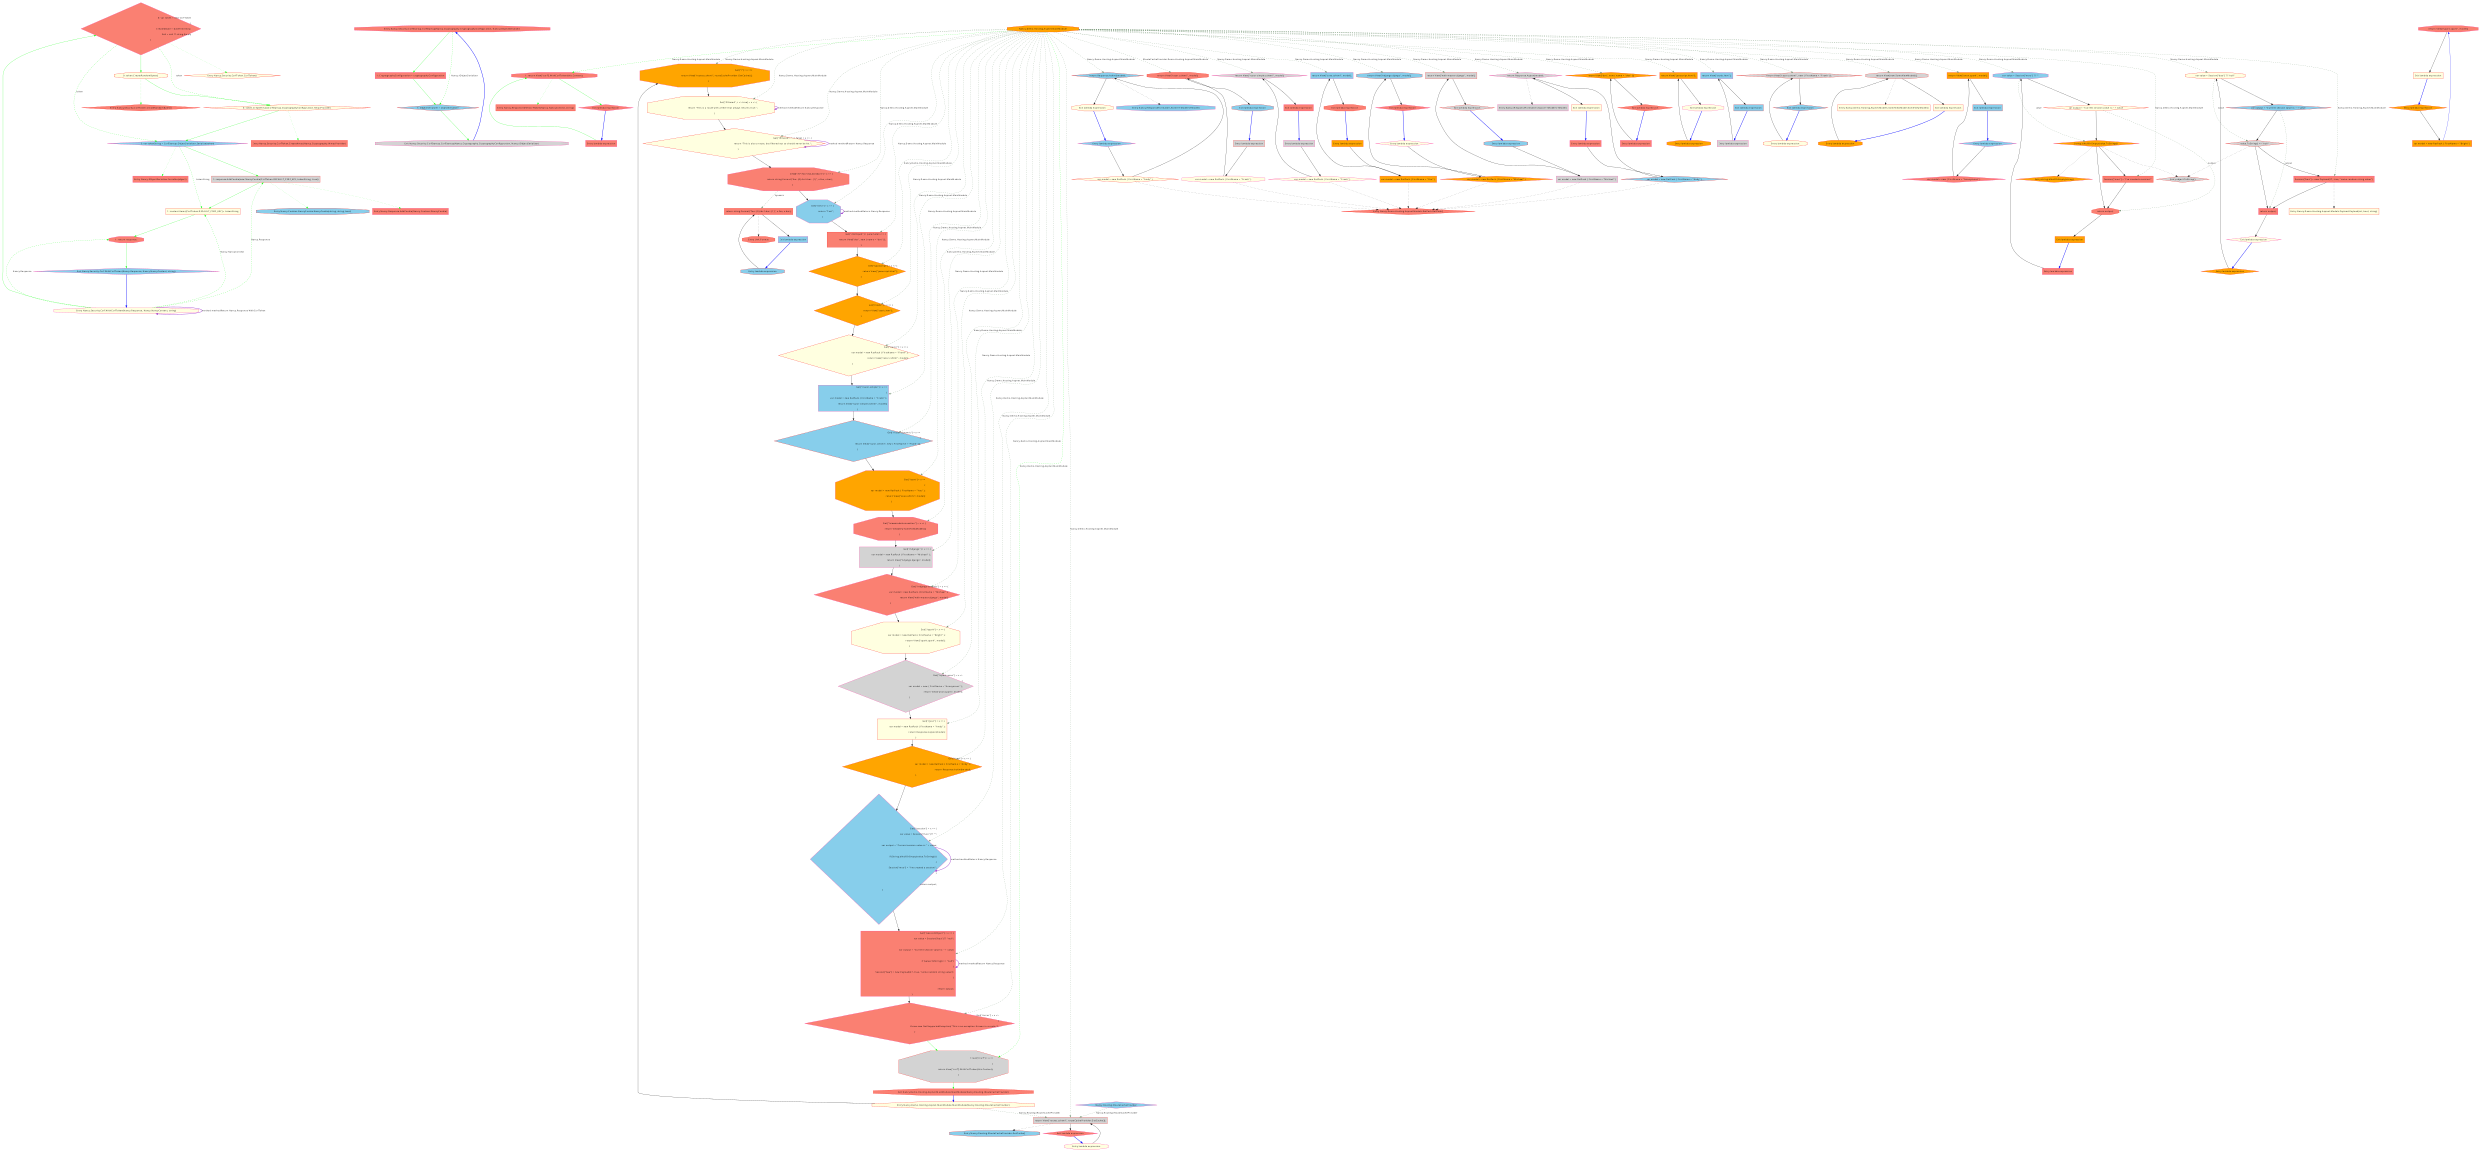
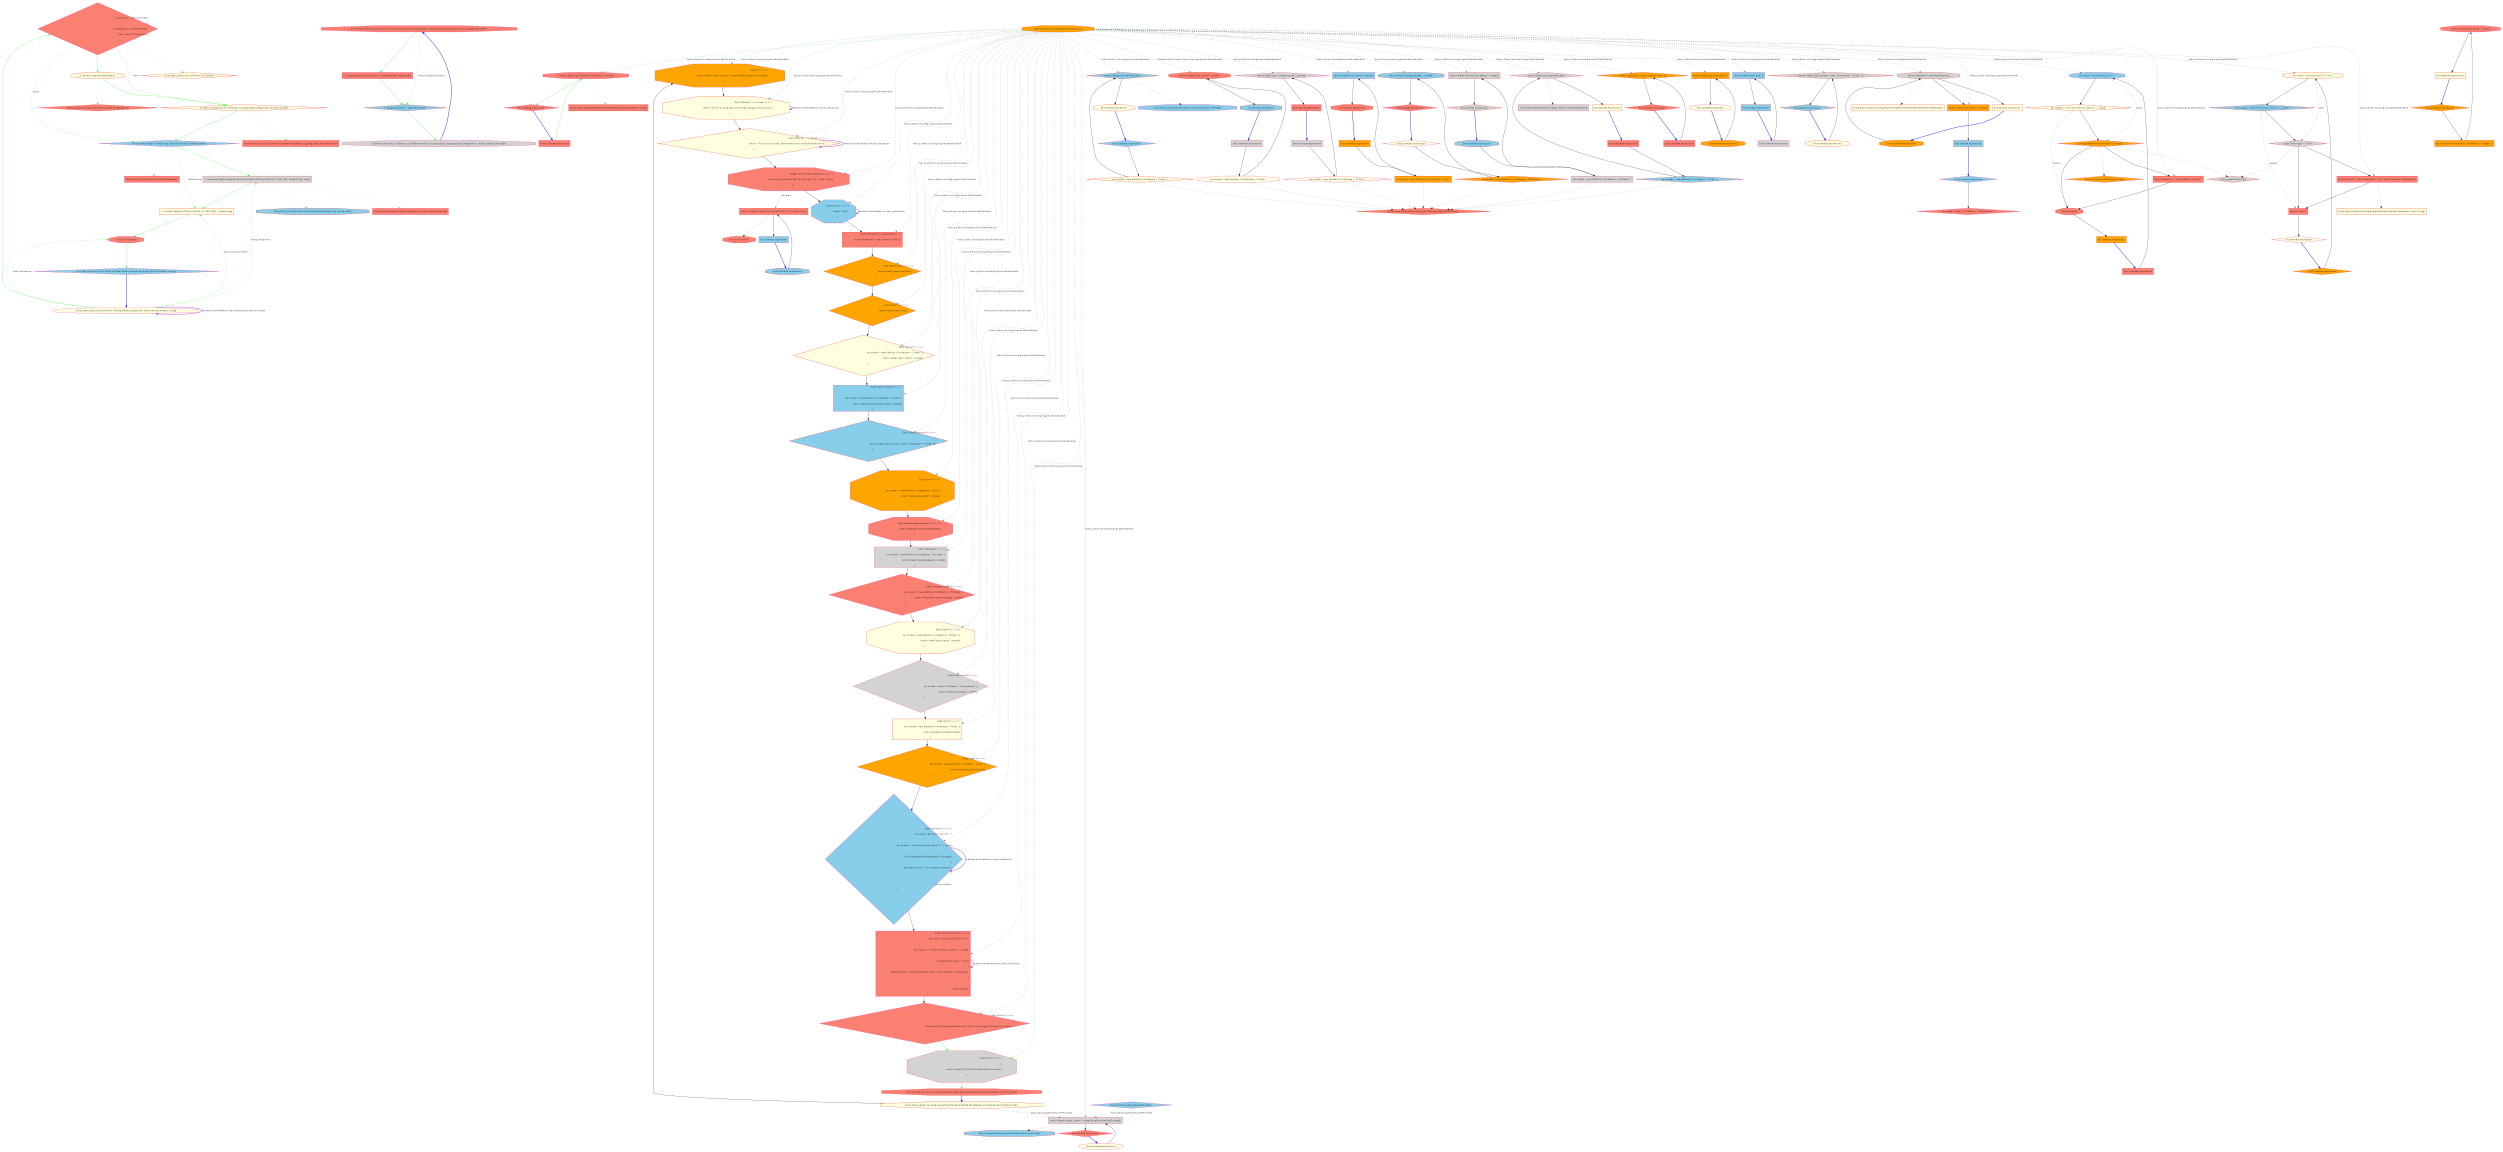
edge "var model = new { FirstName = ''Anonymous'' }" -> "return View[''anon.spark'', model];": now "return View[new SomeViewModel()];" -> "return View[''anon.spark'', model];"
